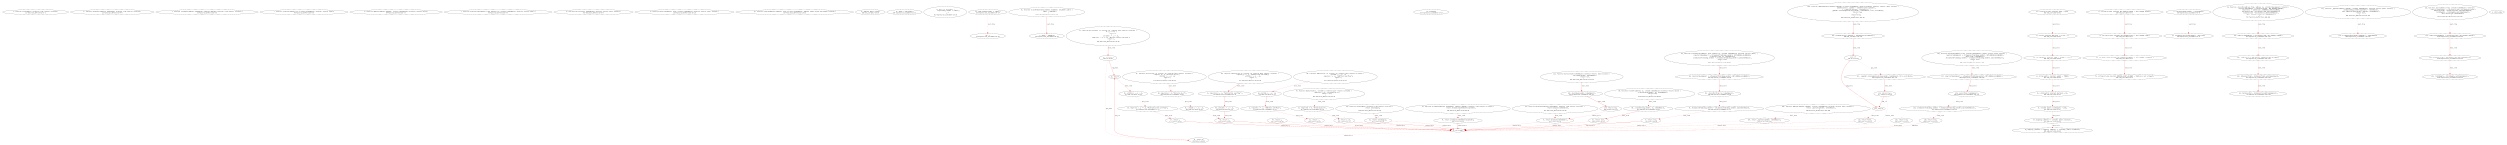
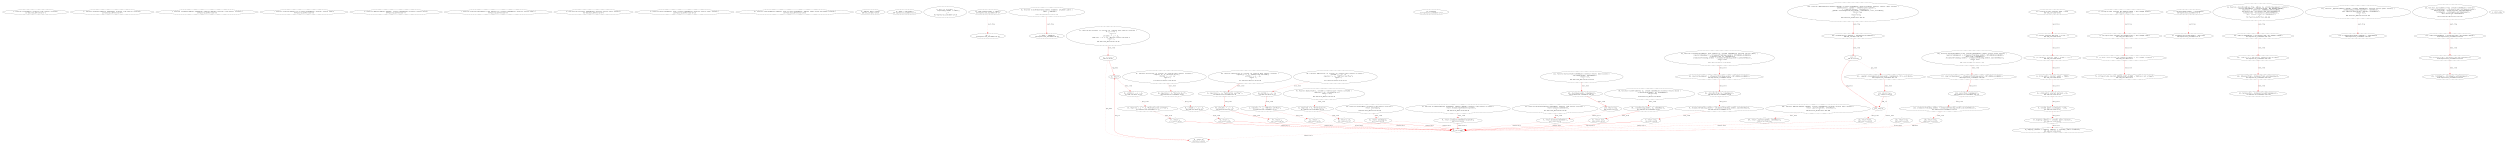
edge "46_ uint256 c = _a - _b; 343-new_variable-47-47" -> "42_ return c; 314-return-43-43": now "46_ uint256 c = _a - _b; 343-new_variable-47-47" -> "47_ return c; 351-return-48-48"
edge "33_ return 0; 255-return-34-34" -> "0_ exit_node": reversed
